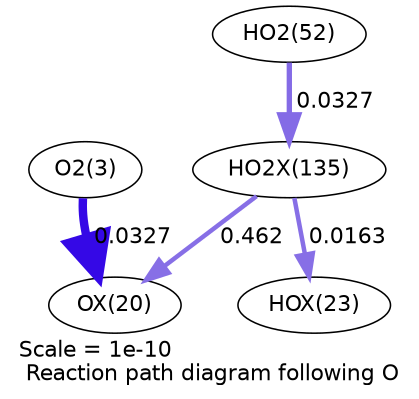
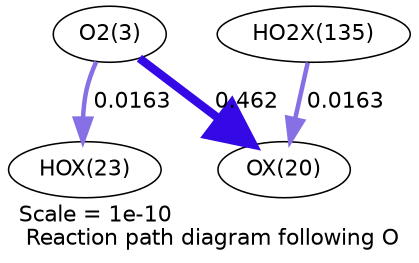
node "HO2(52)": removed
edge "HO2X(135)" -> "HOX(23)": now "O2(3)" -> "HOX(23)"
edge "O2(3)" -> "OX(20)": label " 0.0327" -> " 0.462"
edge "HO2X(135)" -> "OX(20)": label " 0.462" -> " 0.0163"
